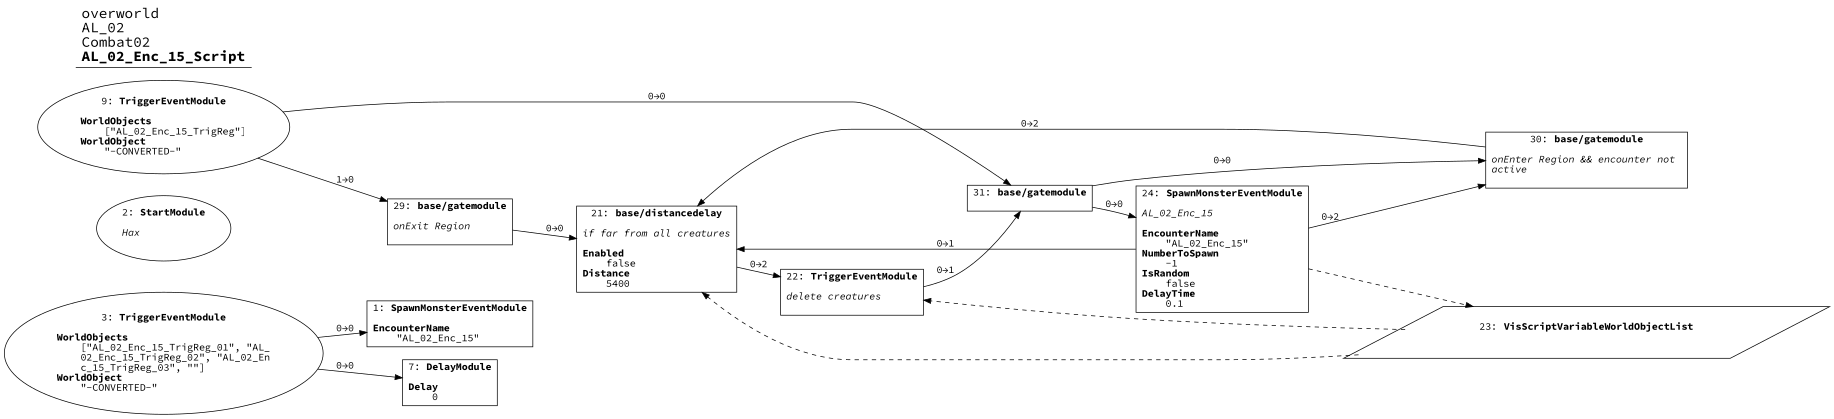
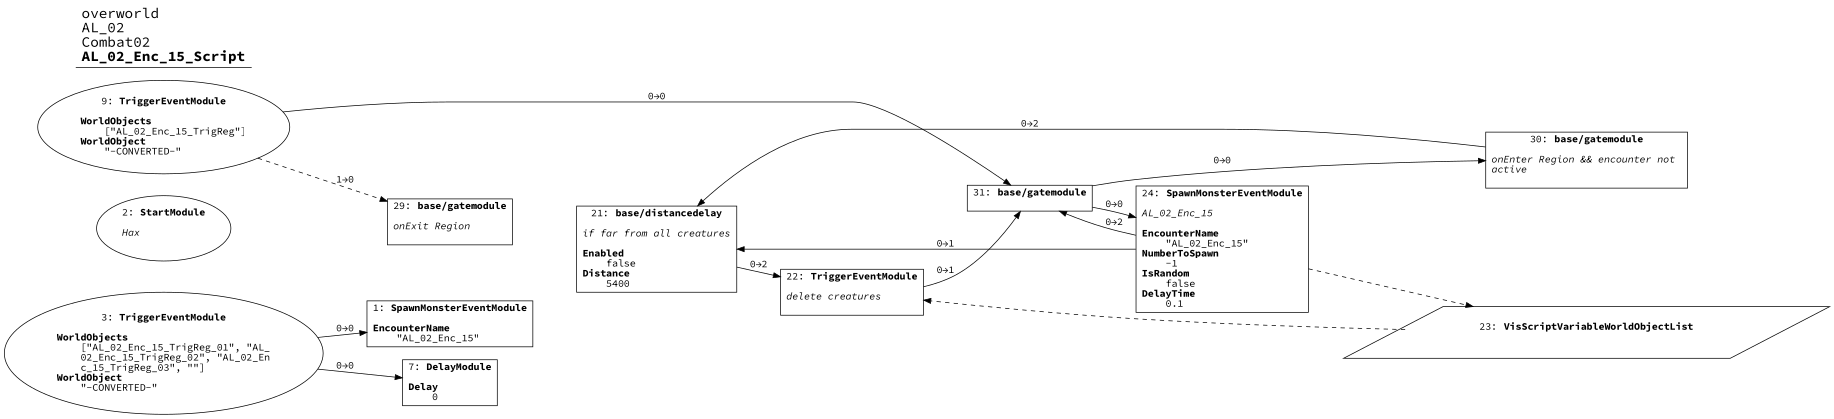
edge "9:" -> "29:": style solid -> dashed
edge "24:" -> "30:": now "24:" -> "31:"
edge "29:" -> "21:": removed, label "0→0"
edge "23:" -> "21:": removed
